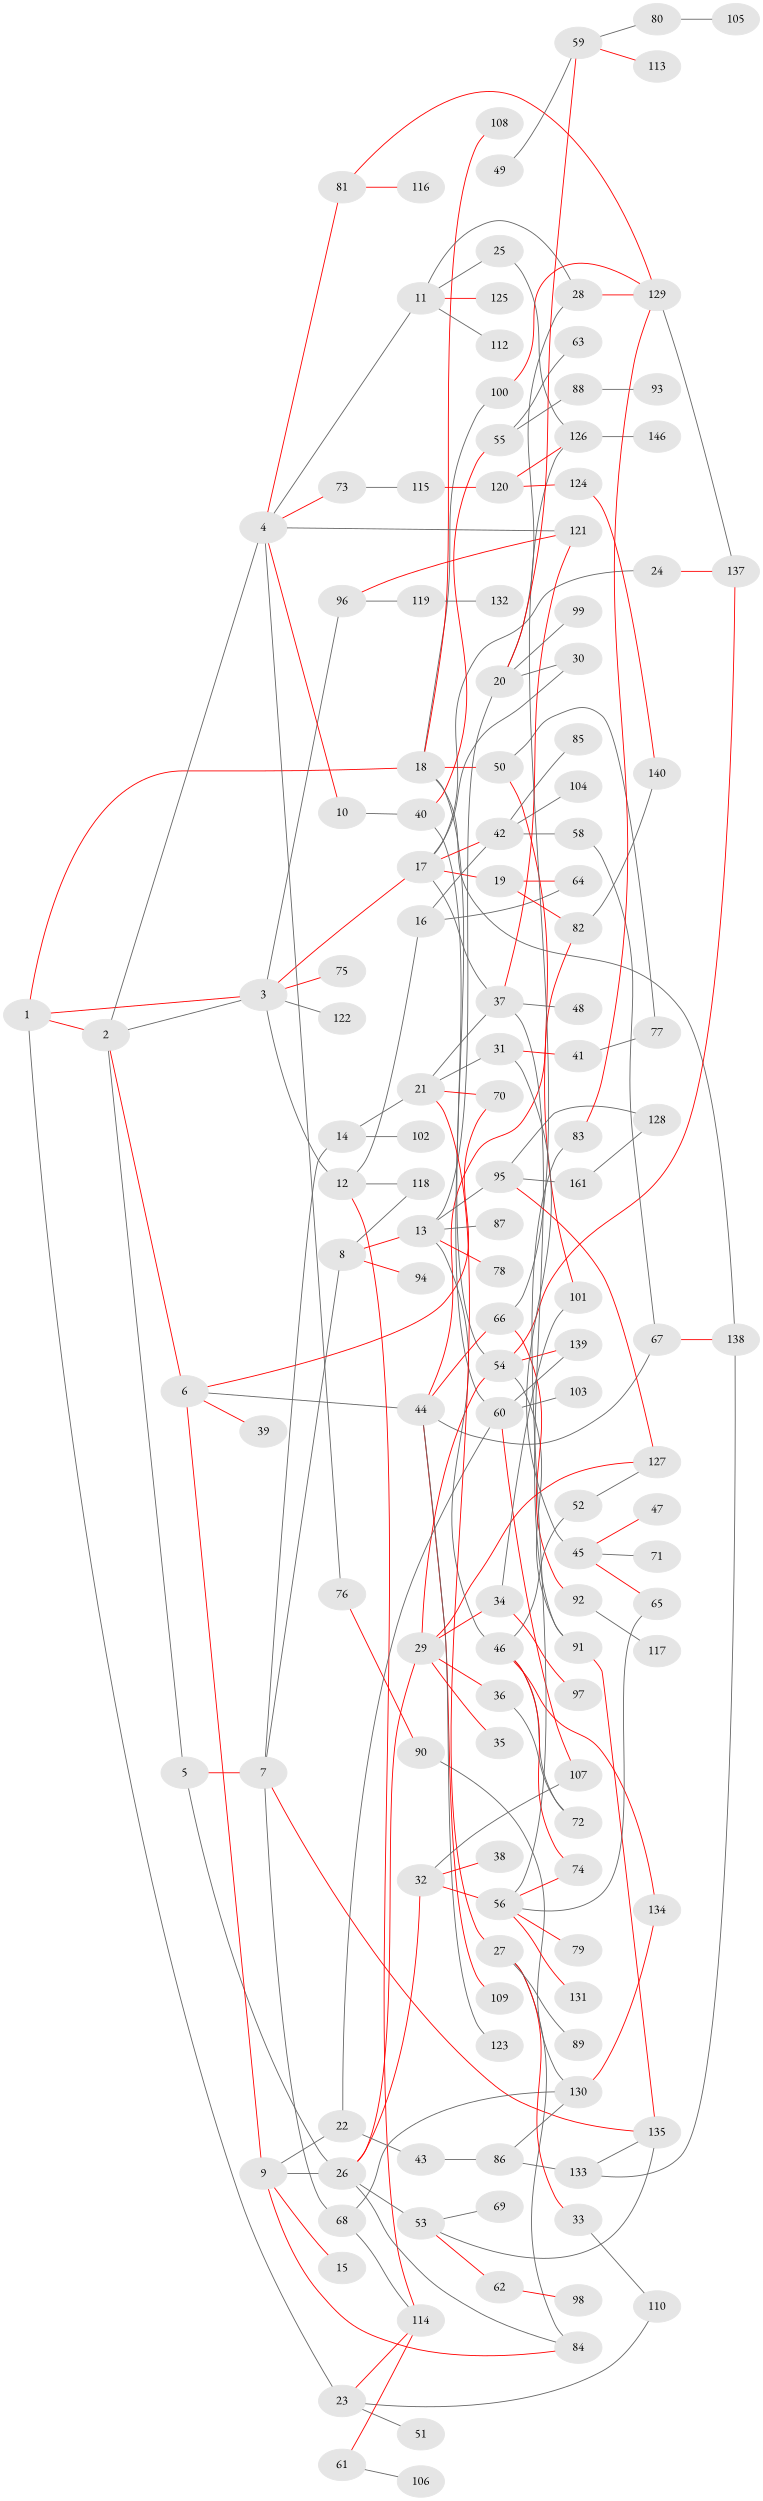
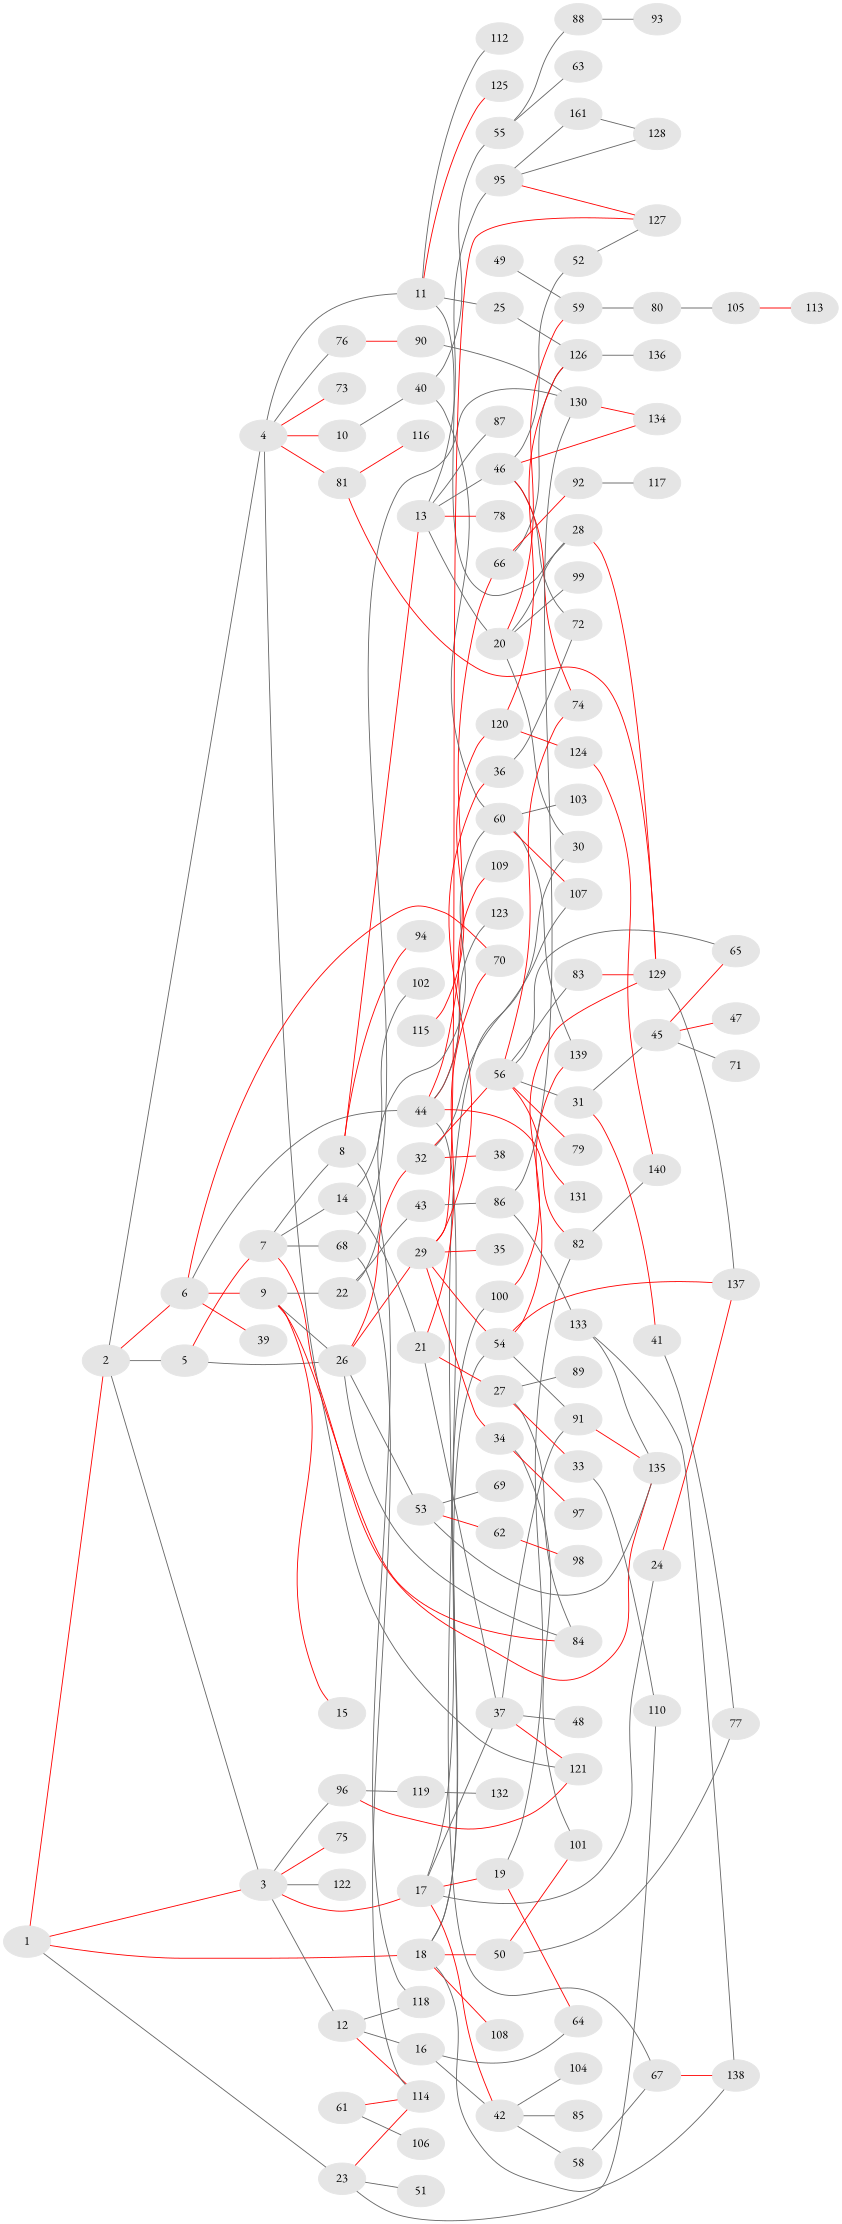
edge "59" -- "113": now "105" -- "113"
node "146": label "146" -> "136"
edge "73" -- "115": removed
edge "55" -- "40": color red -> gray40
edge "19" -- "82": color red -> gray40
edge "31" -- "21": now "31" -- "56"
